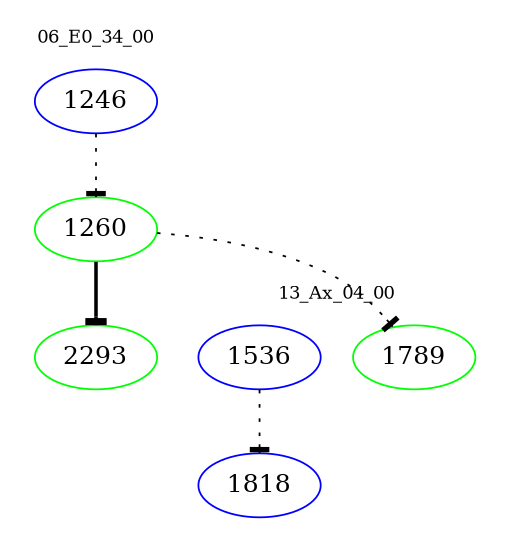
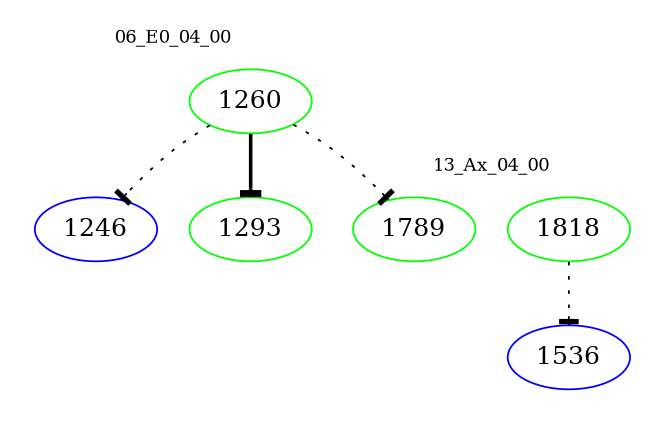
cluster "06_E0_34_00": label "06_E0_34_00" -> "06_E0_04_00"
edge "1246" -> "1260": reversed
node "2293": label "2293" -> "1293"
edge "1536" -> "1818": reversed
node "1818": color blue -> green
